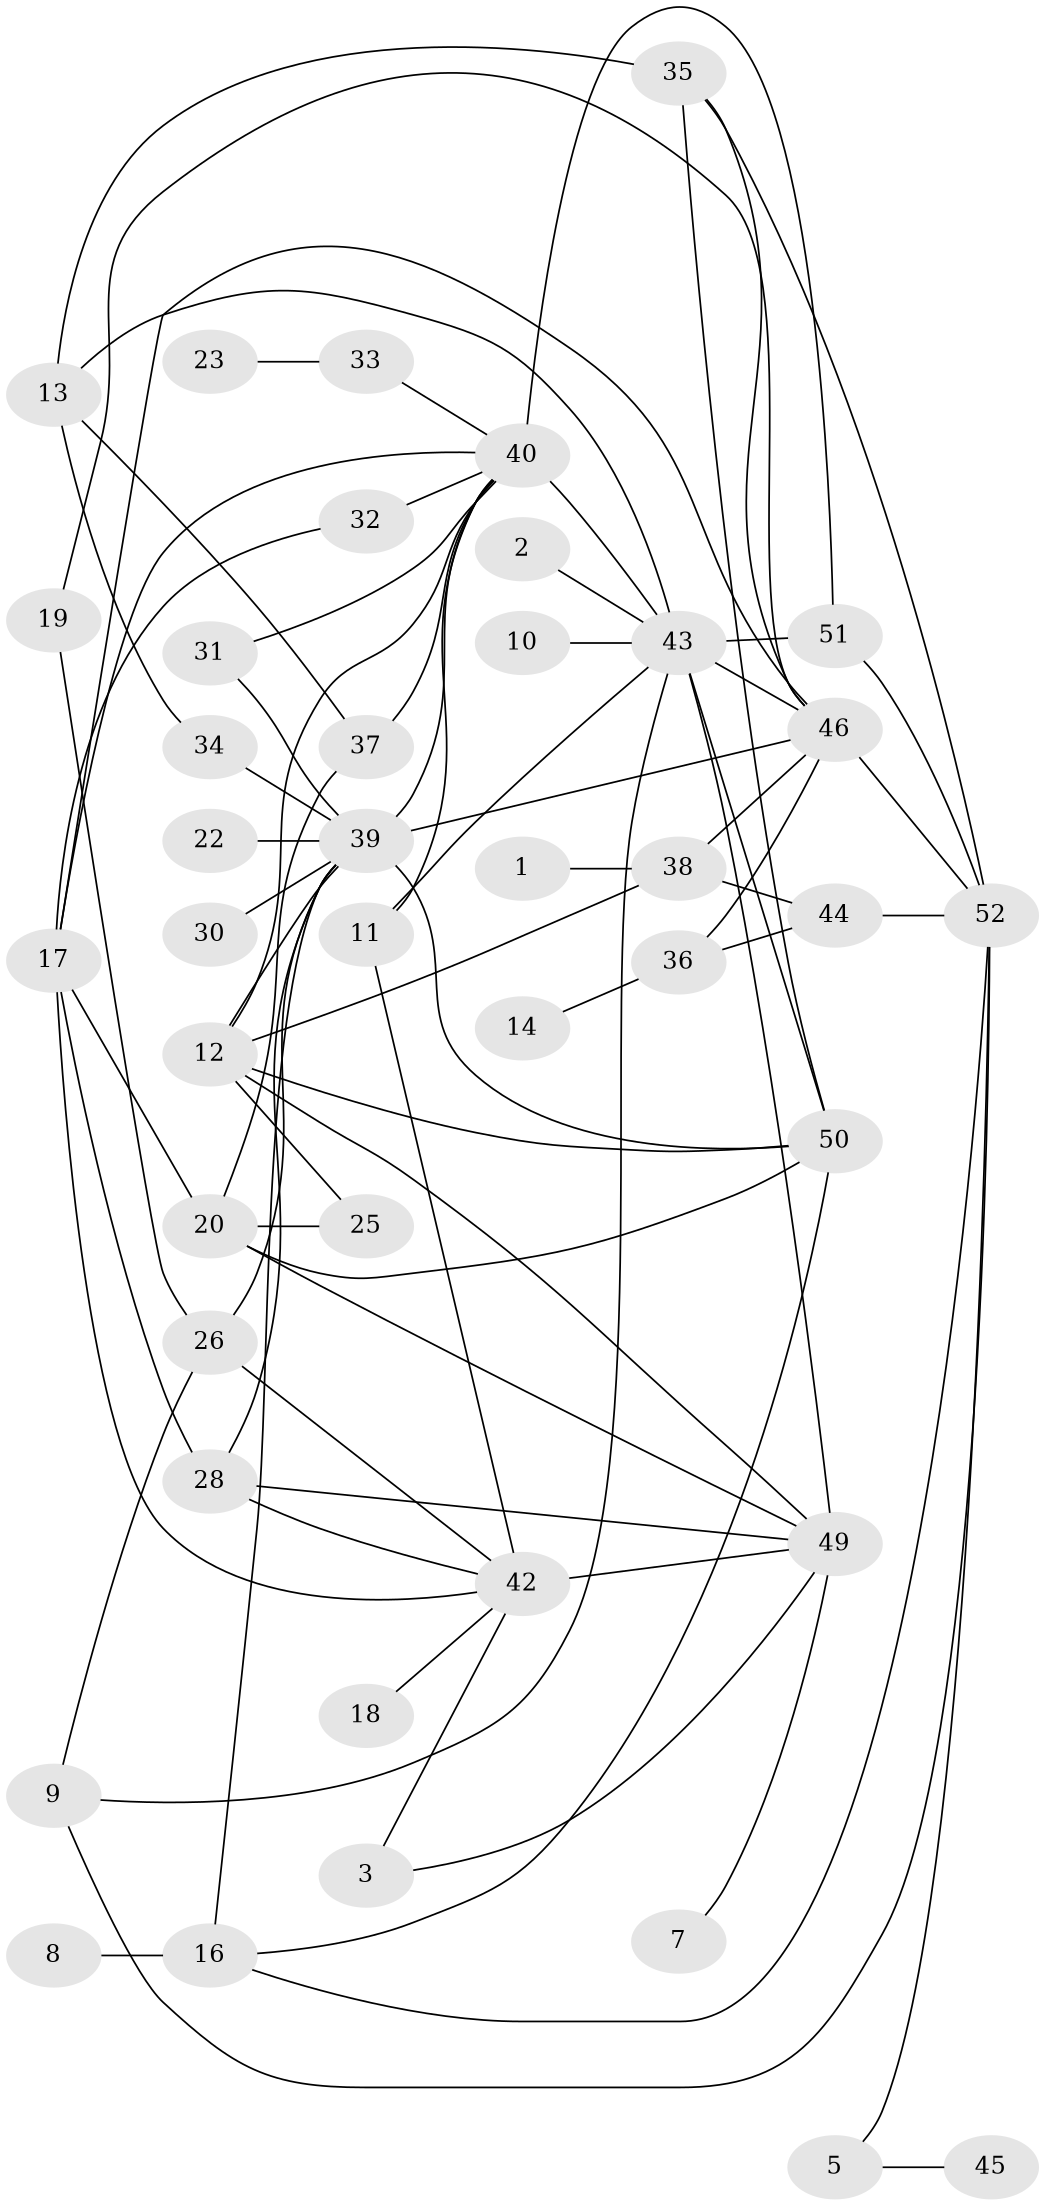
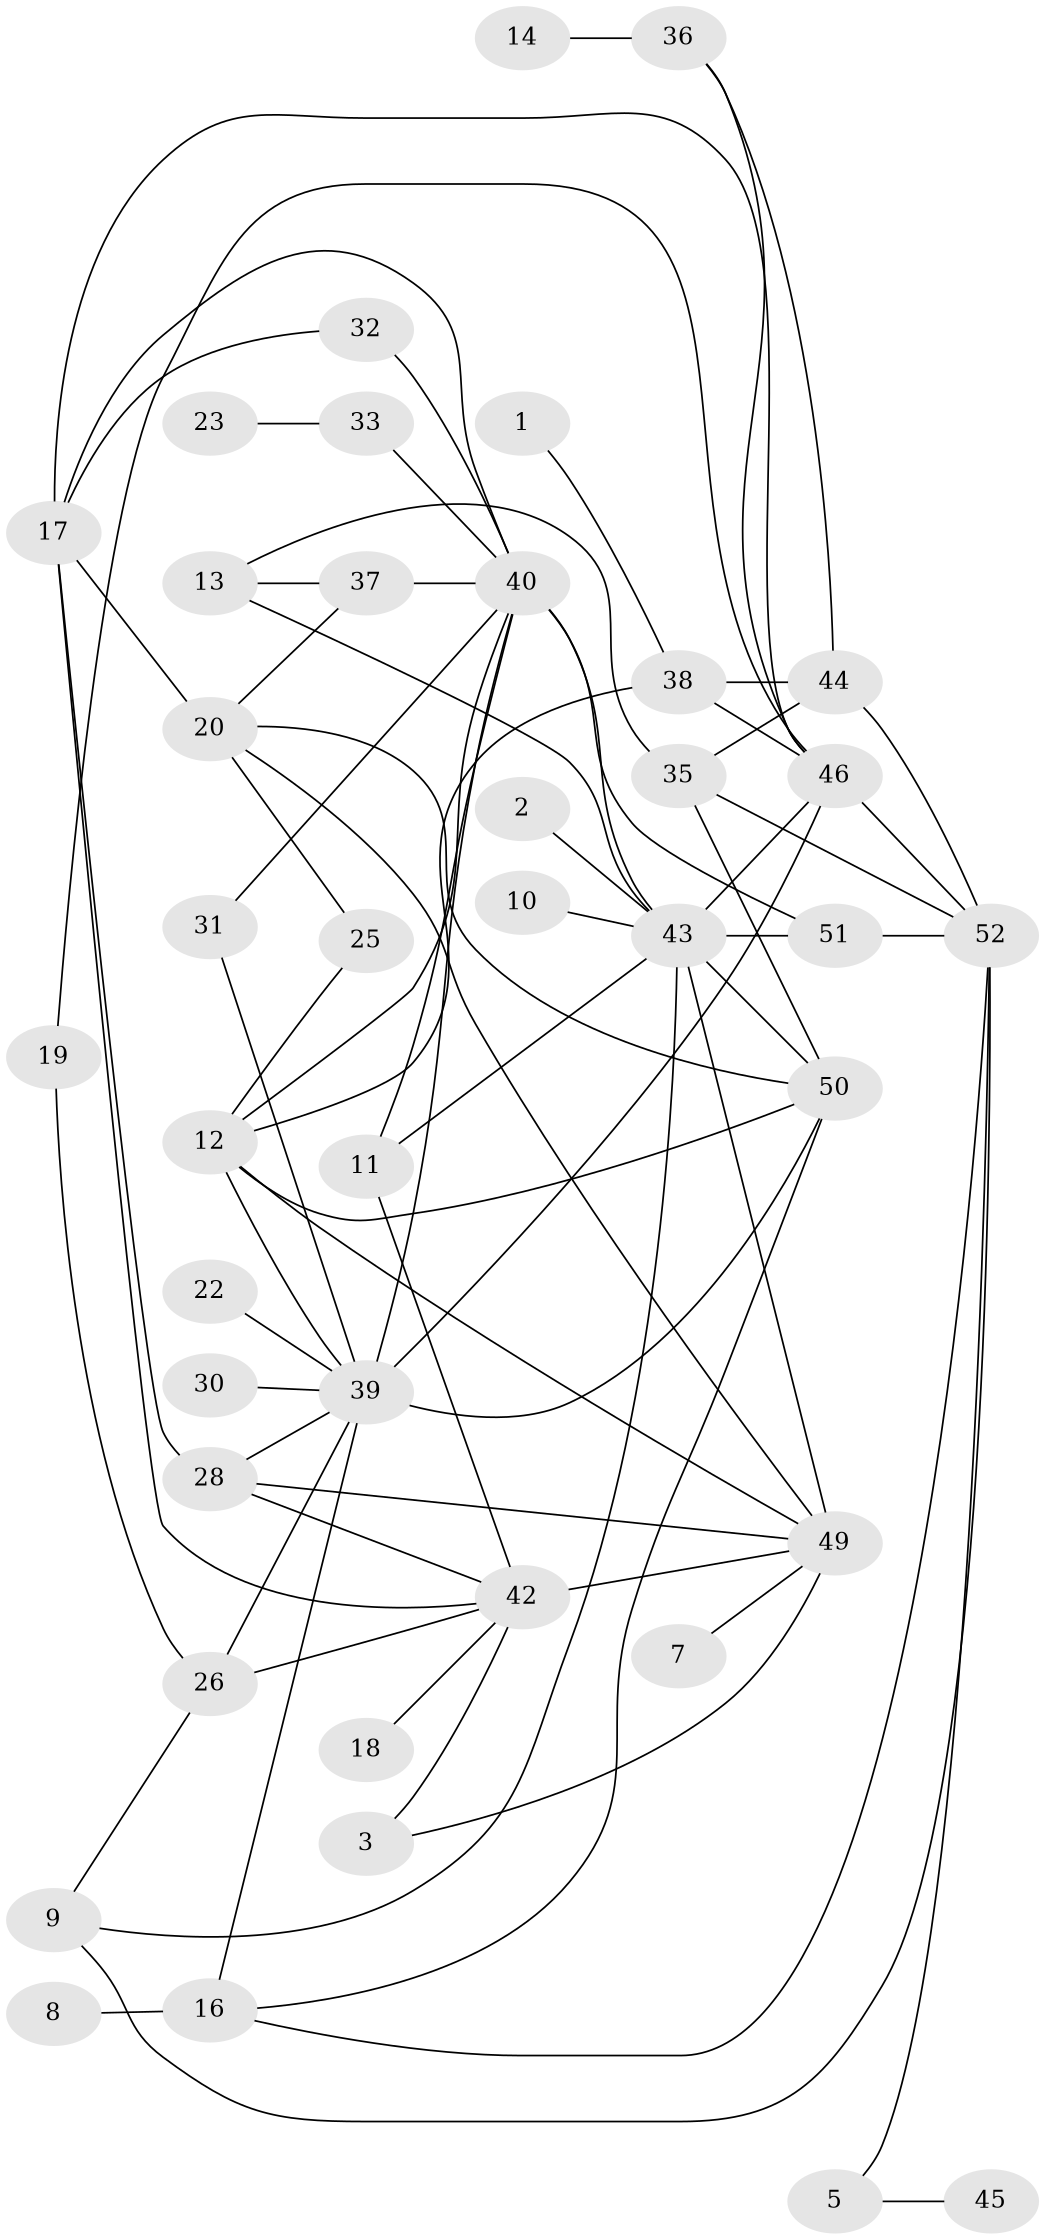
edge "35" -- "46": now "35" -- "44"
node "34": removed
